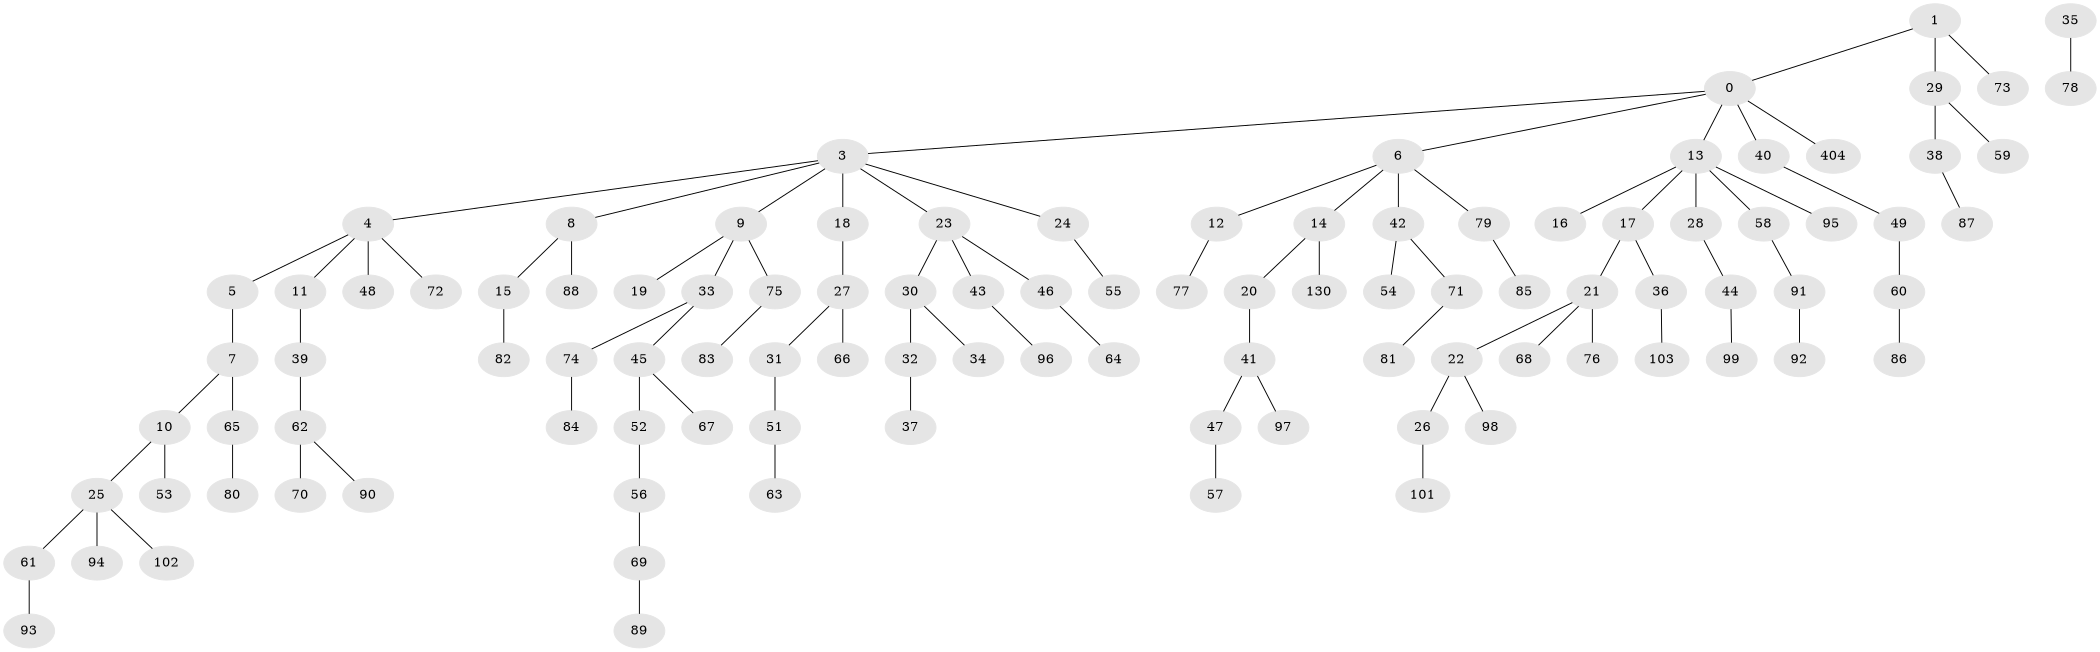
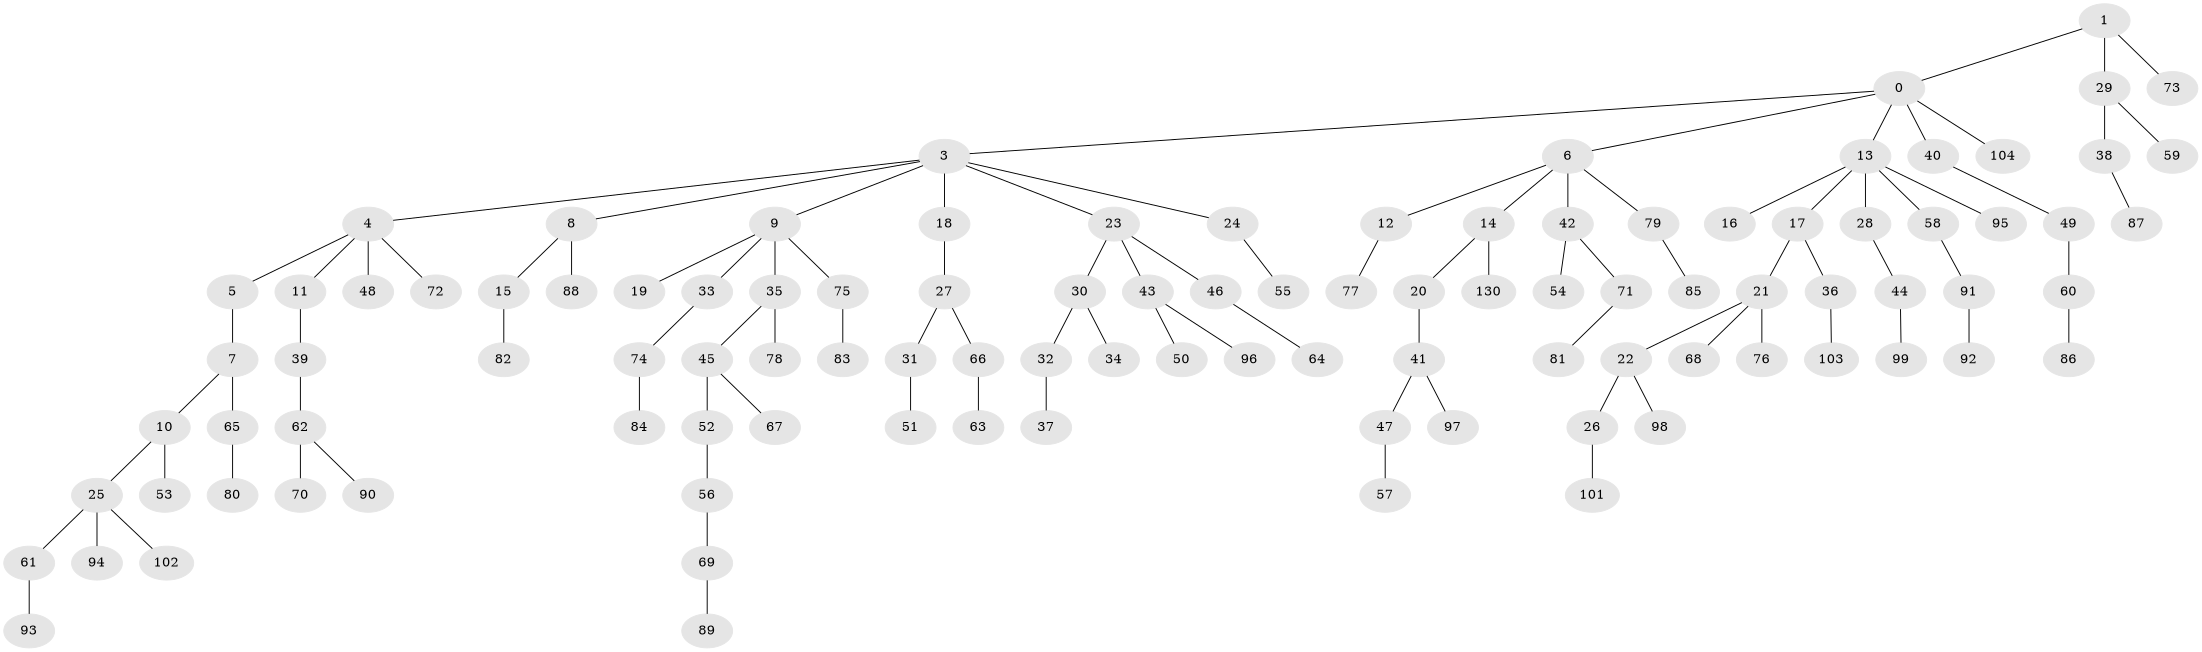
node "404": label "404" -> "104"
edge "9" -- "35": added
edge "33" -- "45": now "35" -- "45"
node "50": added
edge "51" -- "63": now "66" -- "63"
